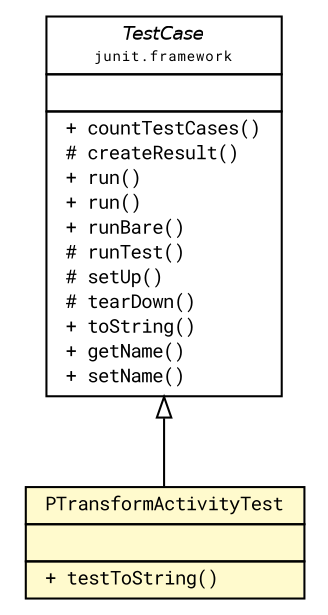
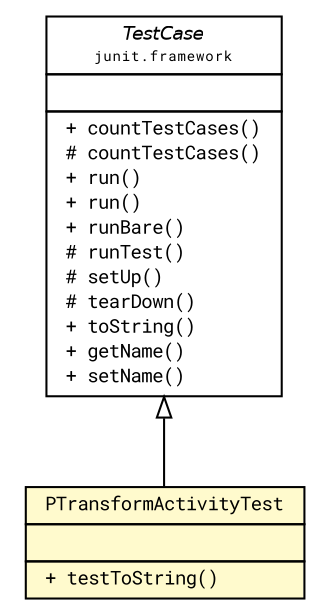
node "TestCase": text "# createResult()" -> "# countTestCases()"
